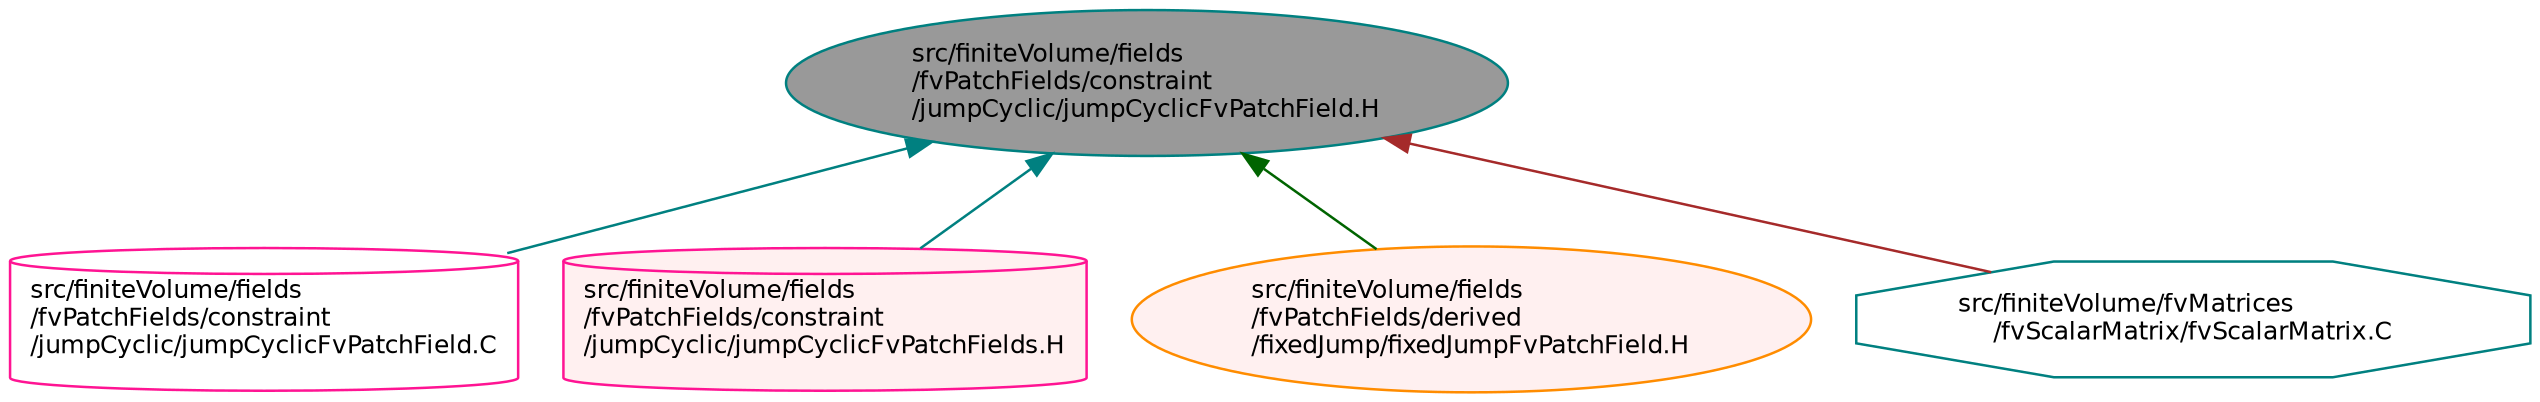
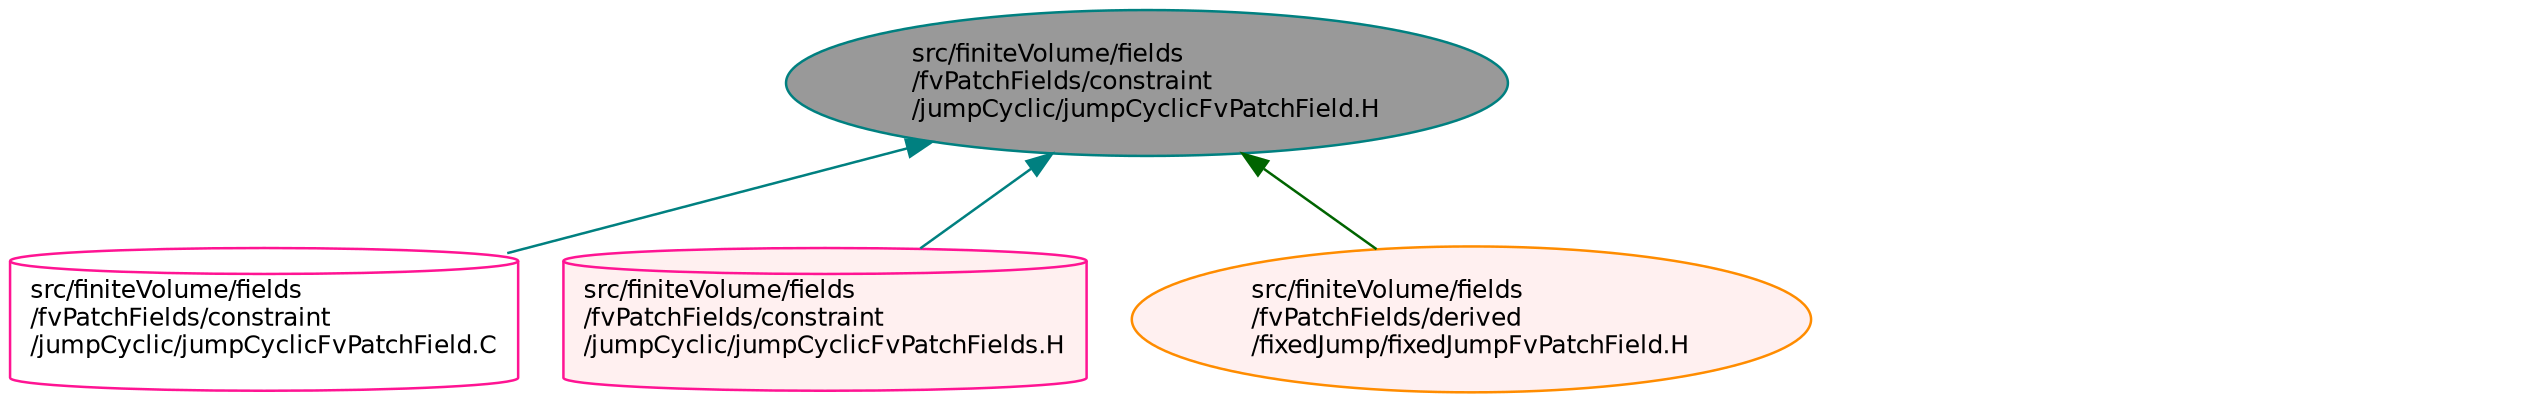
node "src/finiteVolume/fvMatrices /fvScalarMatrix/fvScalarMatrix.C": removed
